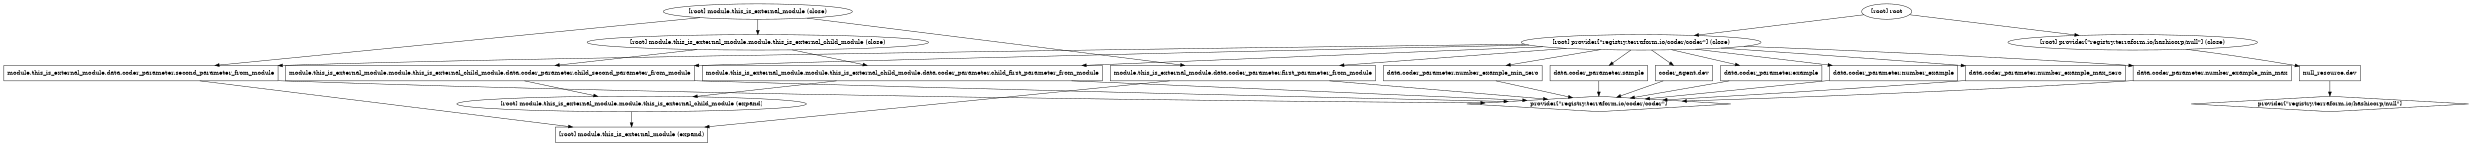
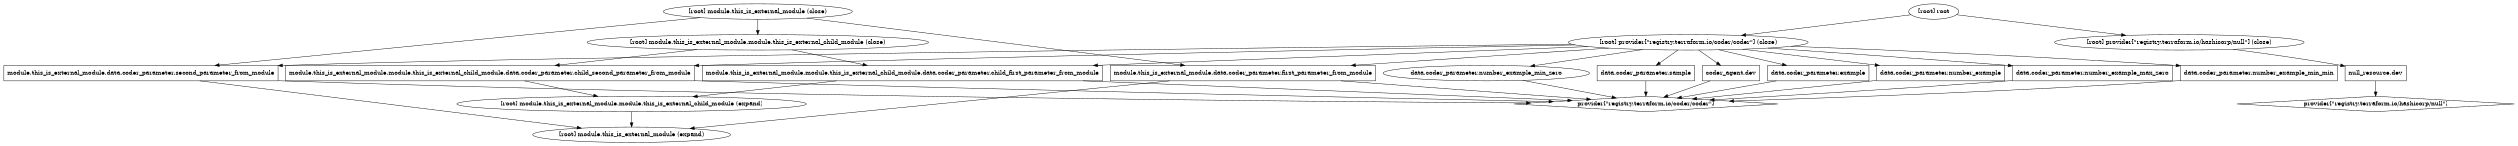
node "data.coder_parameter.number_example_min_zero": shape box -> ellipse
node "data.coder_parameter.number_example_min_max": label "data.coder_parameter.number_example_min_max" -> "data.coder_parameter.number_example_min_min"
node "[root] module.this_is_external_module (expand)": shape box -> ellipse
